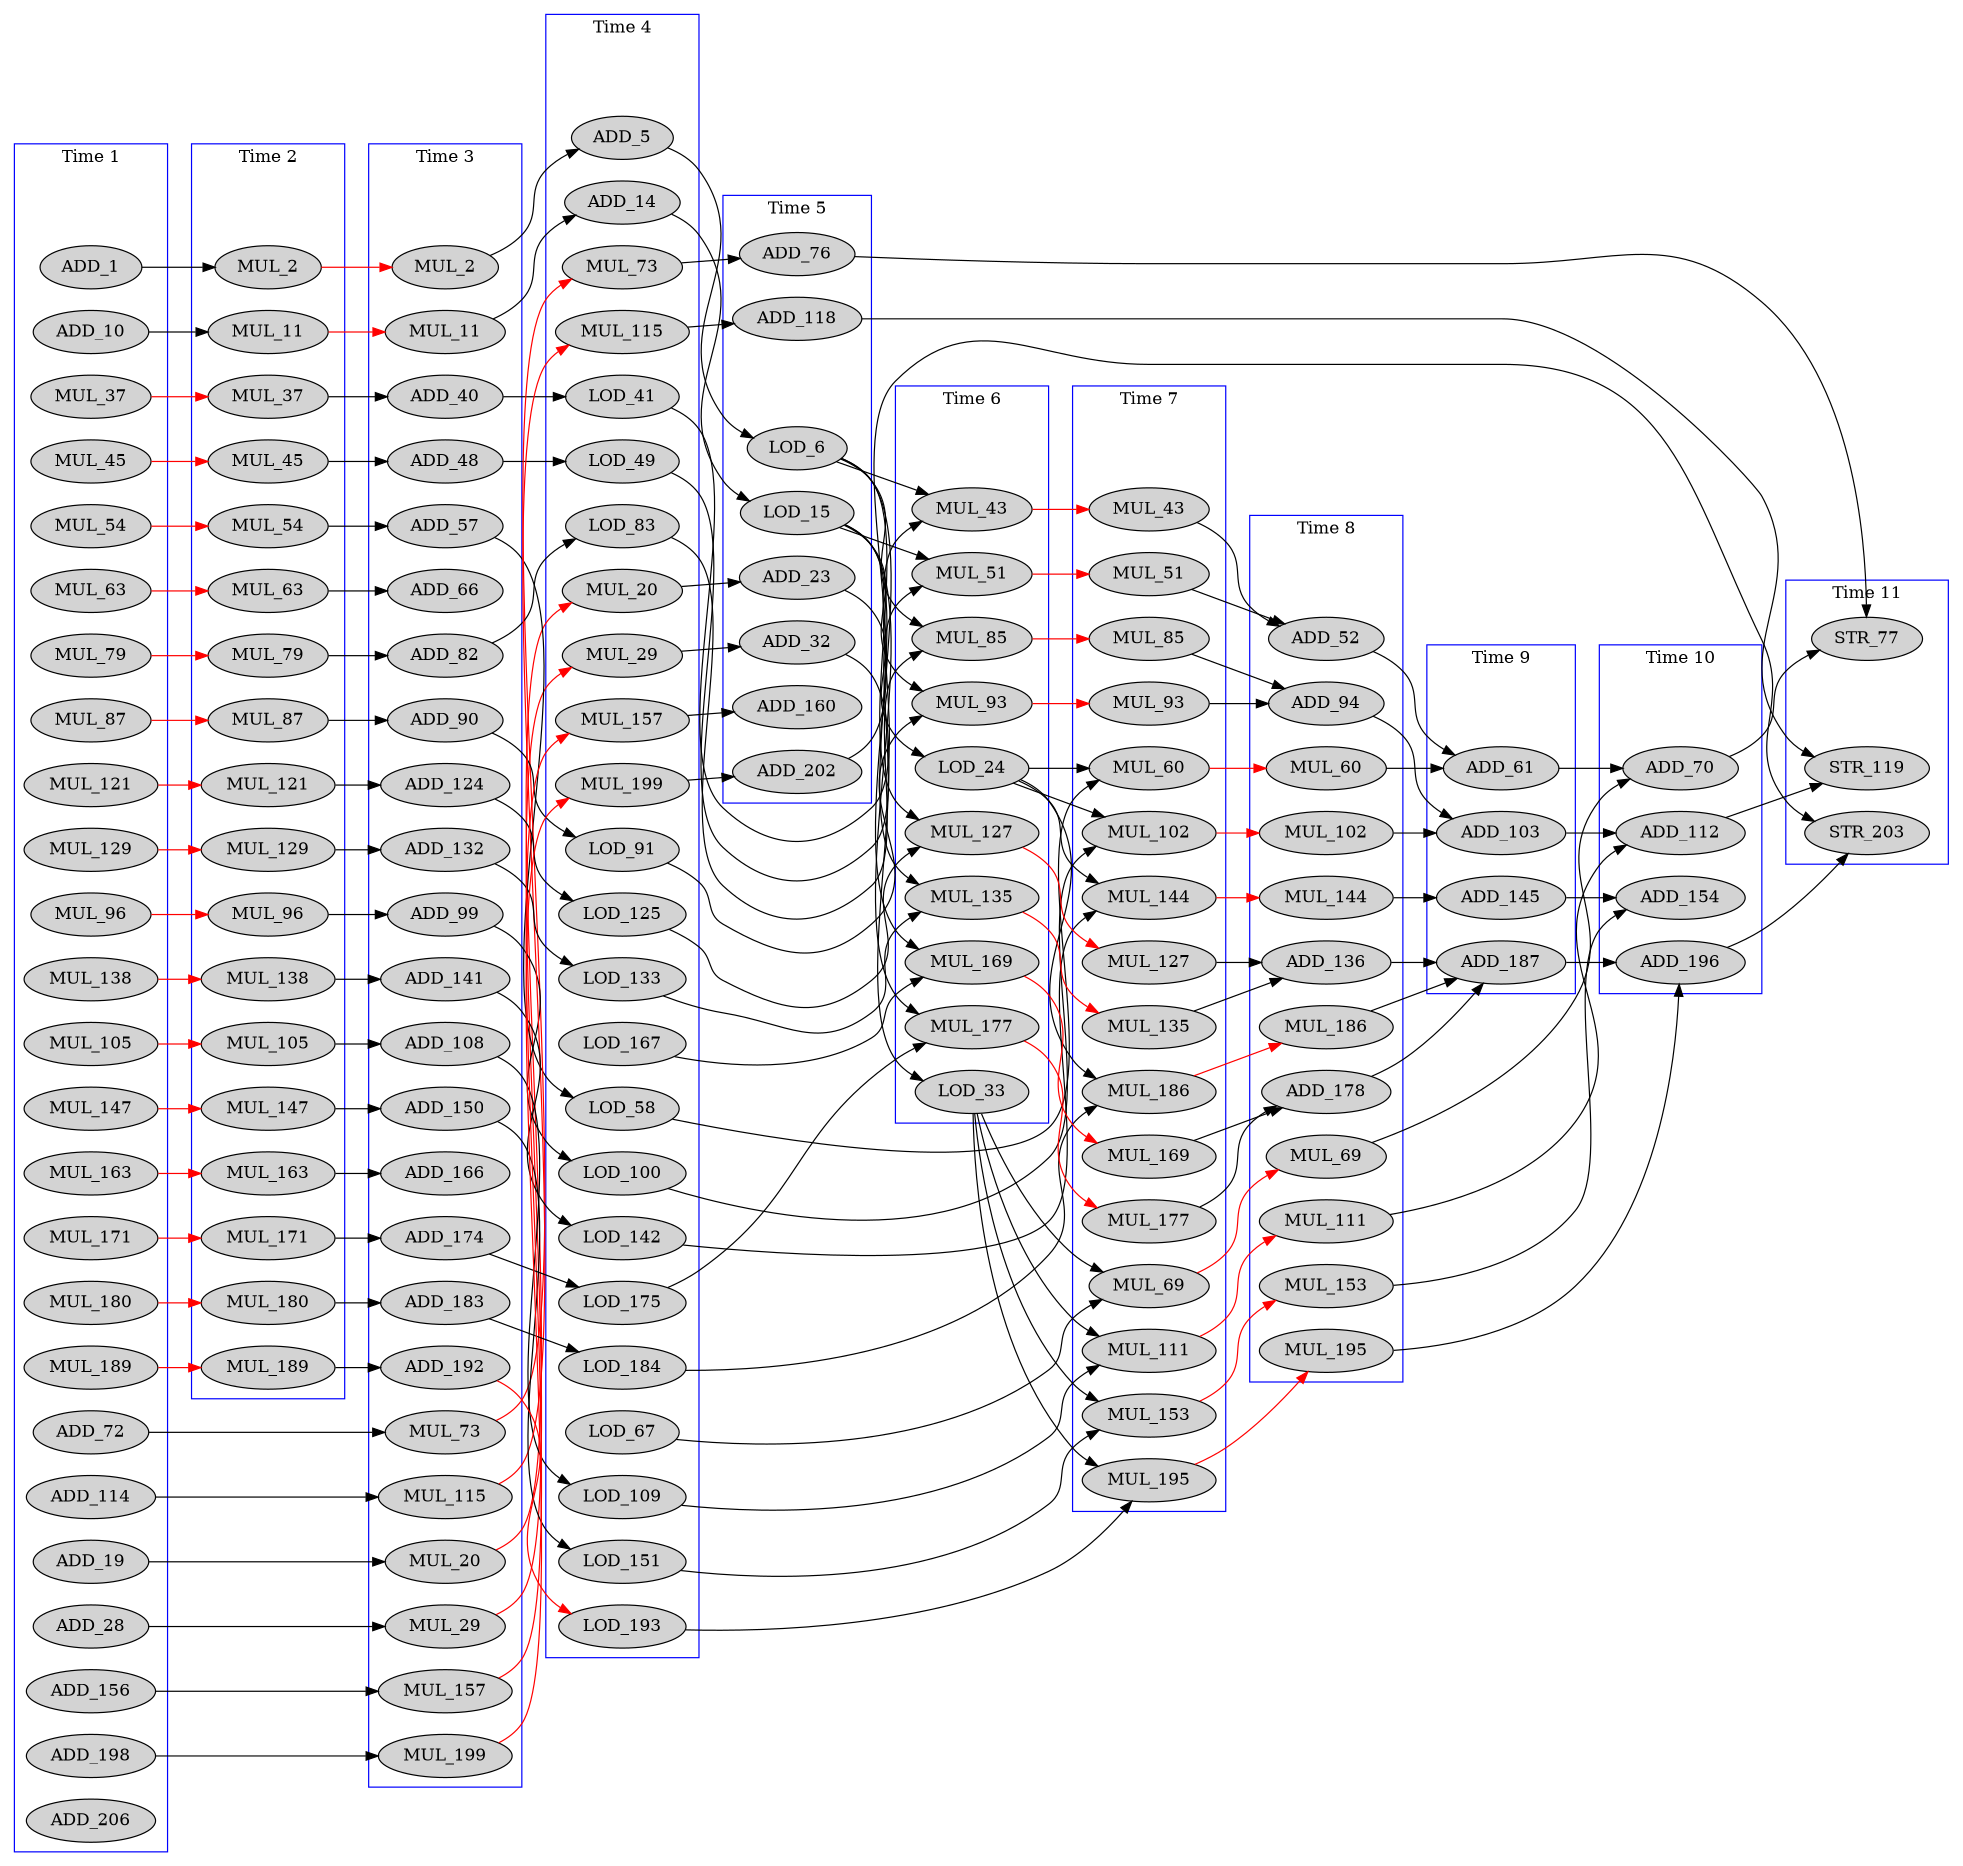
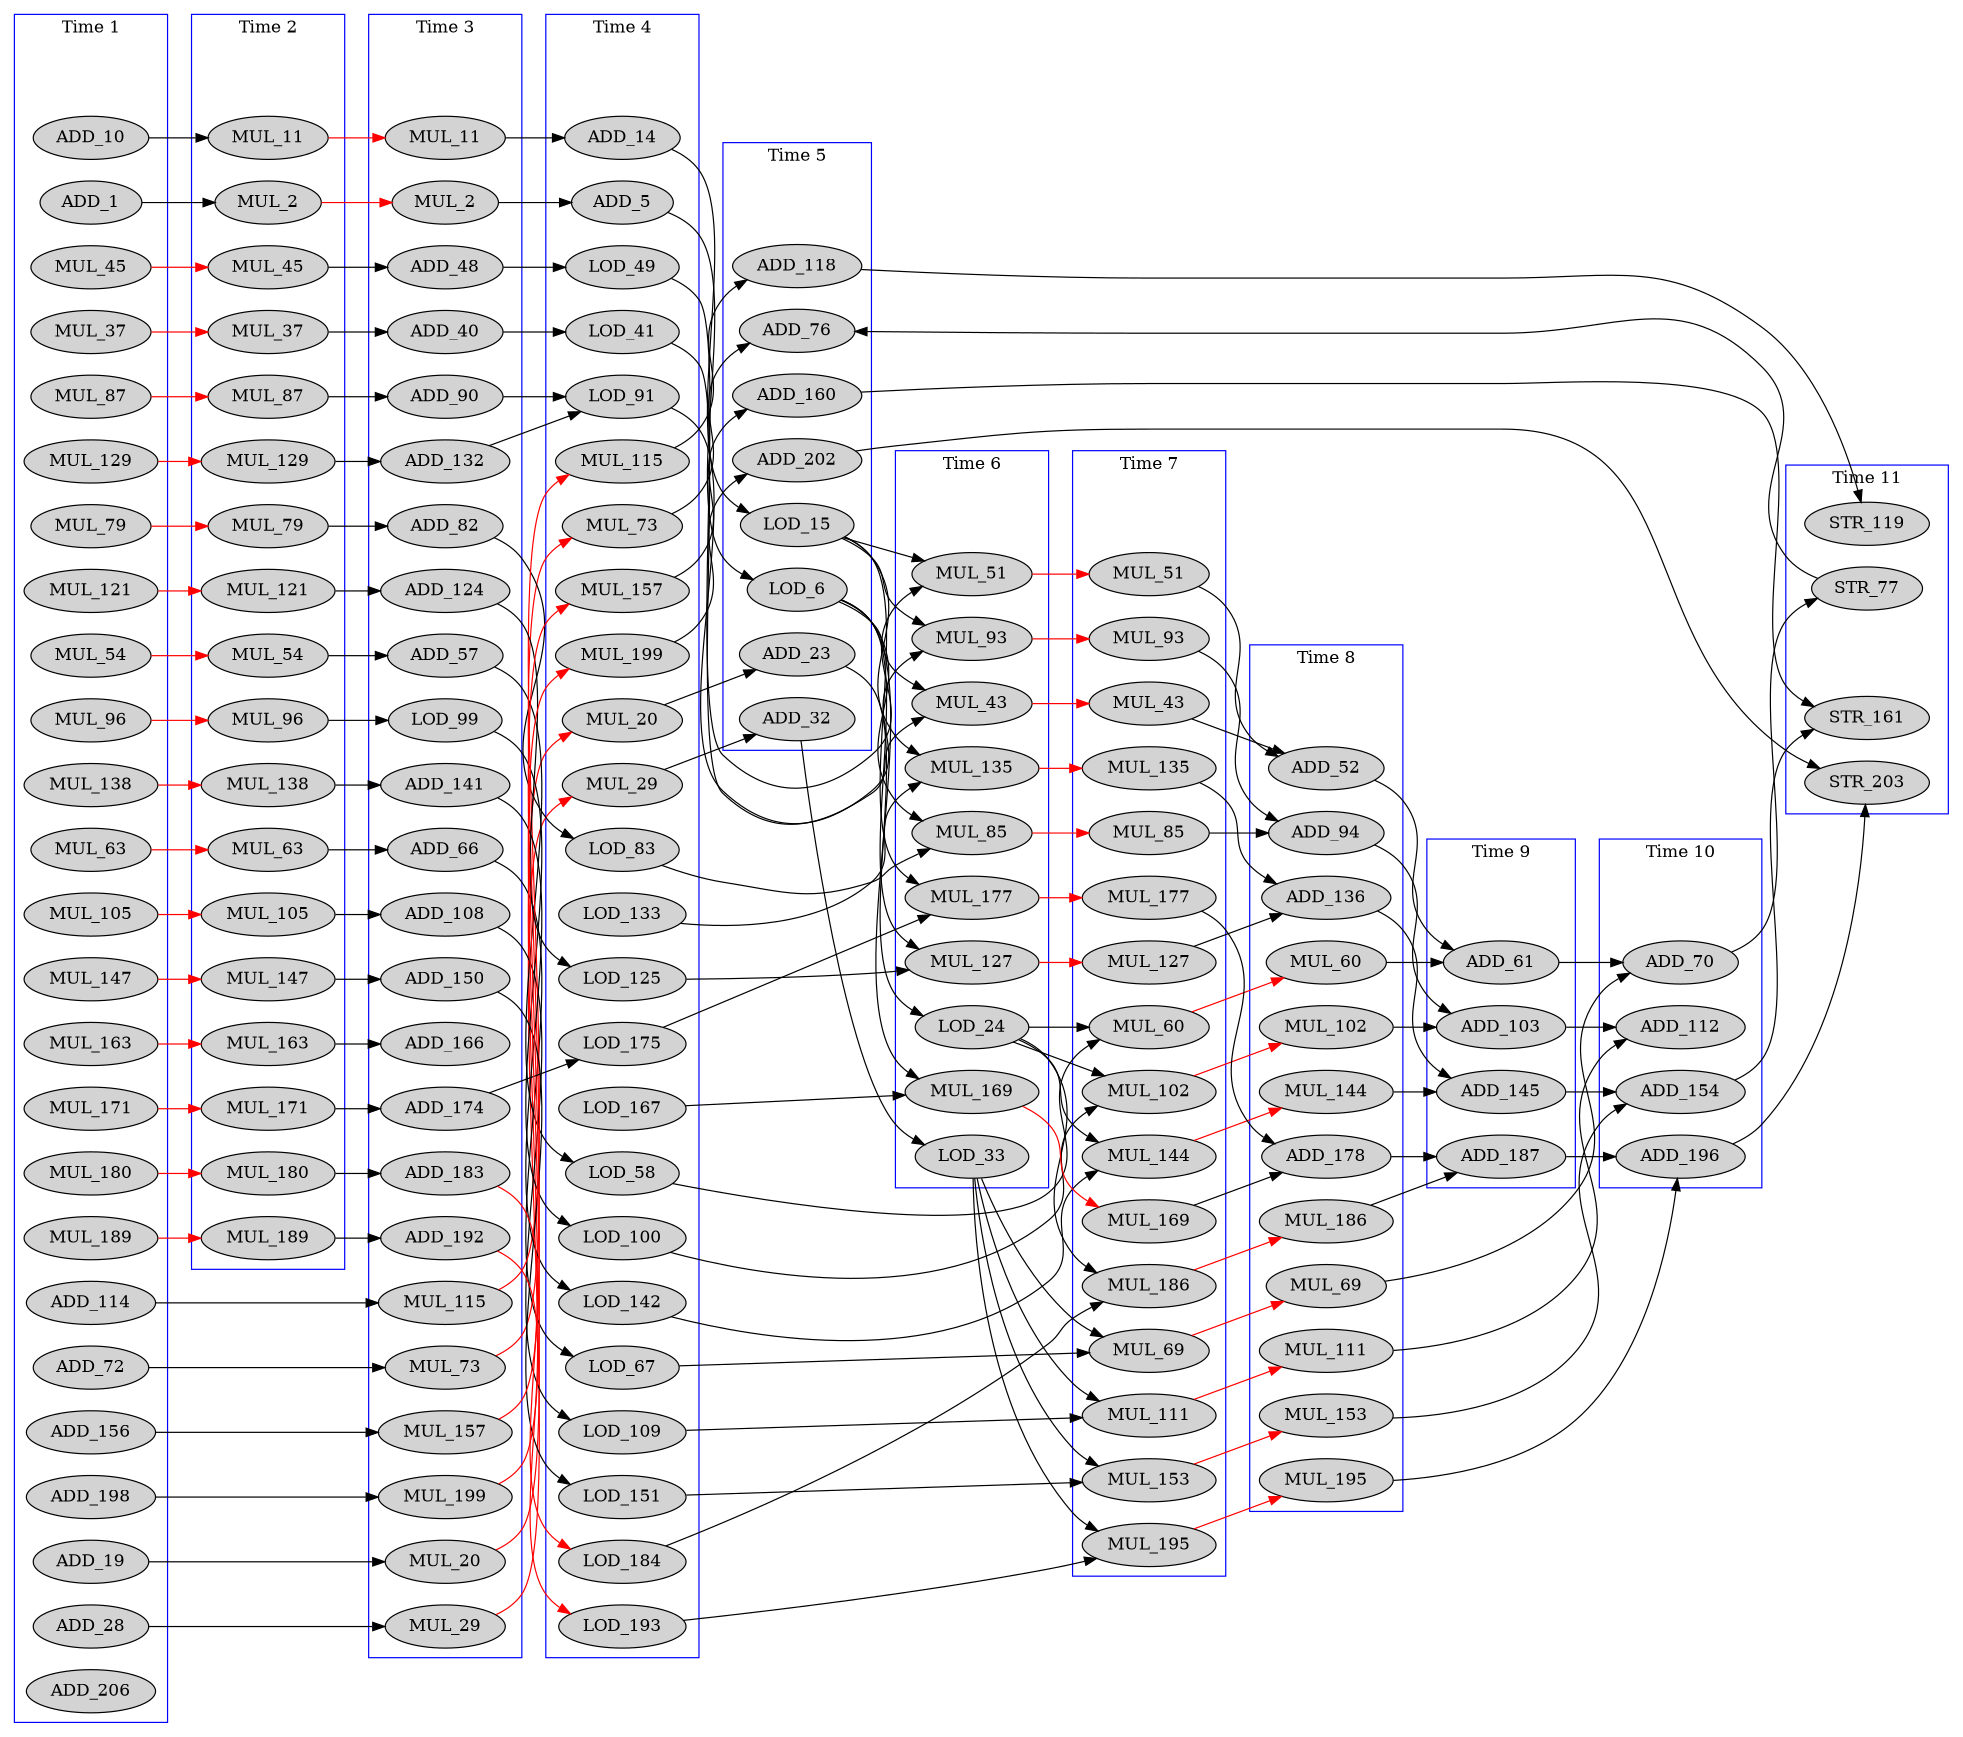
edge "ADD_76" -> "STR_77": reversed
node "STR_161": added
edge "ADD_112" -> "STR_119": removed
edge "ADD_132" -> "LOD_133": now "ADD_132" -> "LOD_91"
node "ADD_99": label "ADD_99" -> "LOD_99"
edge "ADD_136" -> "ADD_187": now "ADD_136" -> "ADD_145"
edge "ADD_66" -> "LOD_67": added
edge "ADD_183" -> "LOD_184": color black -> red
